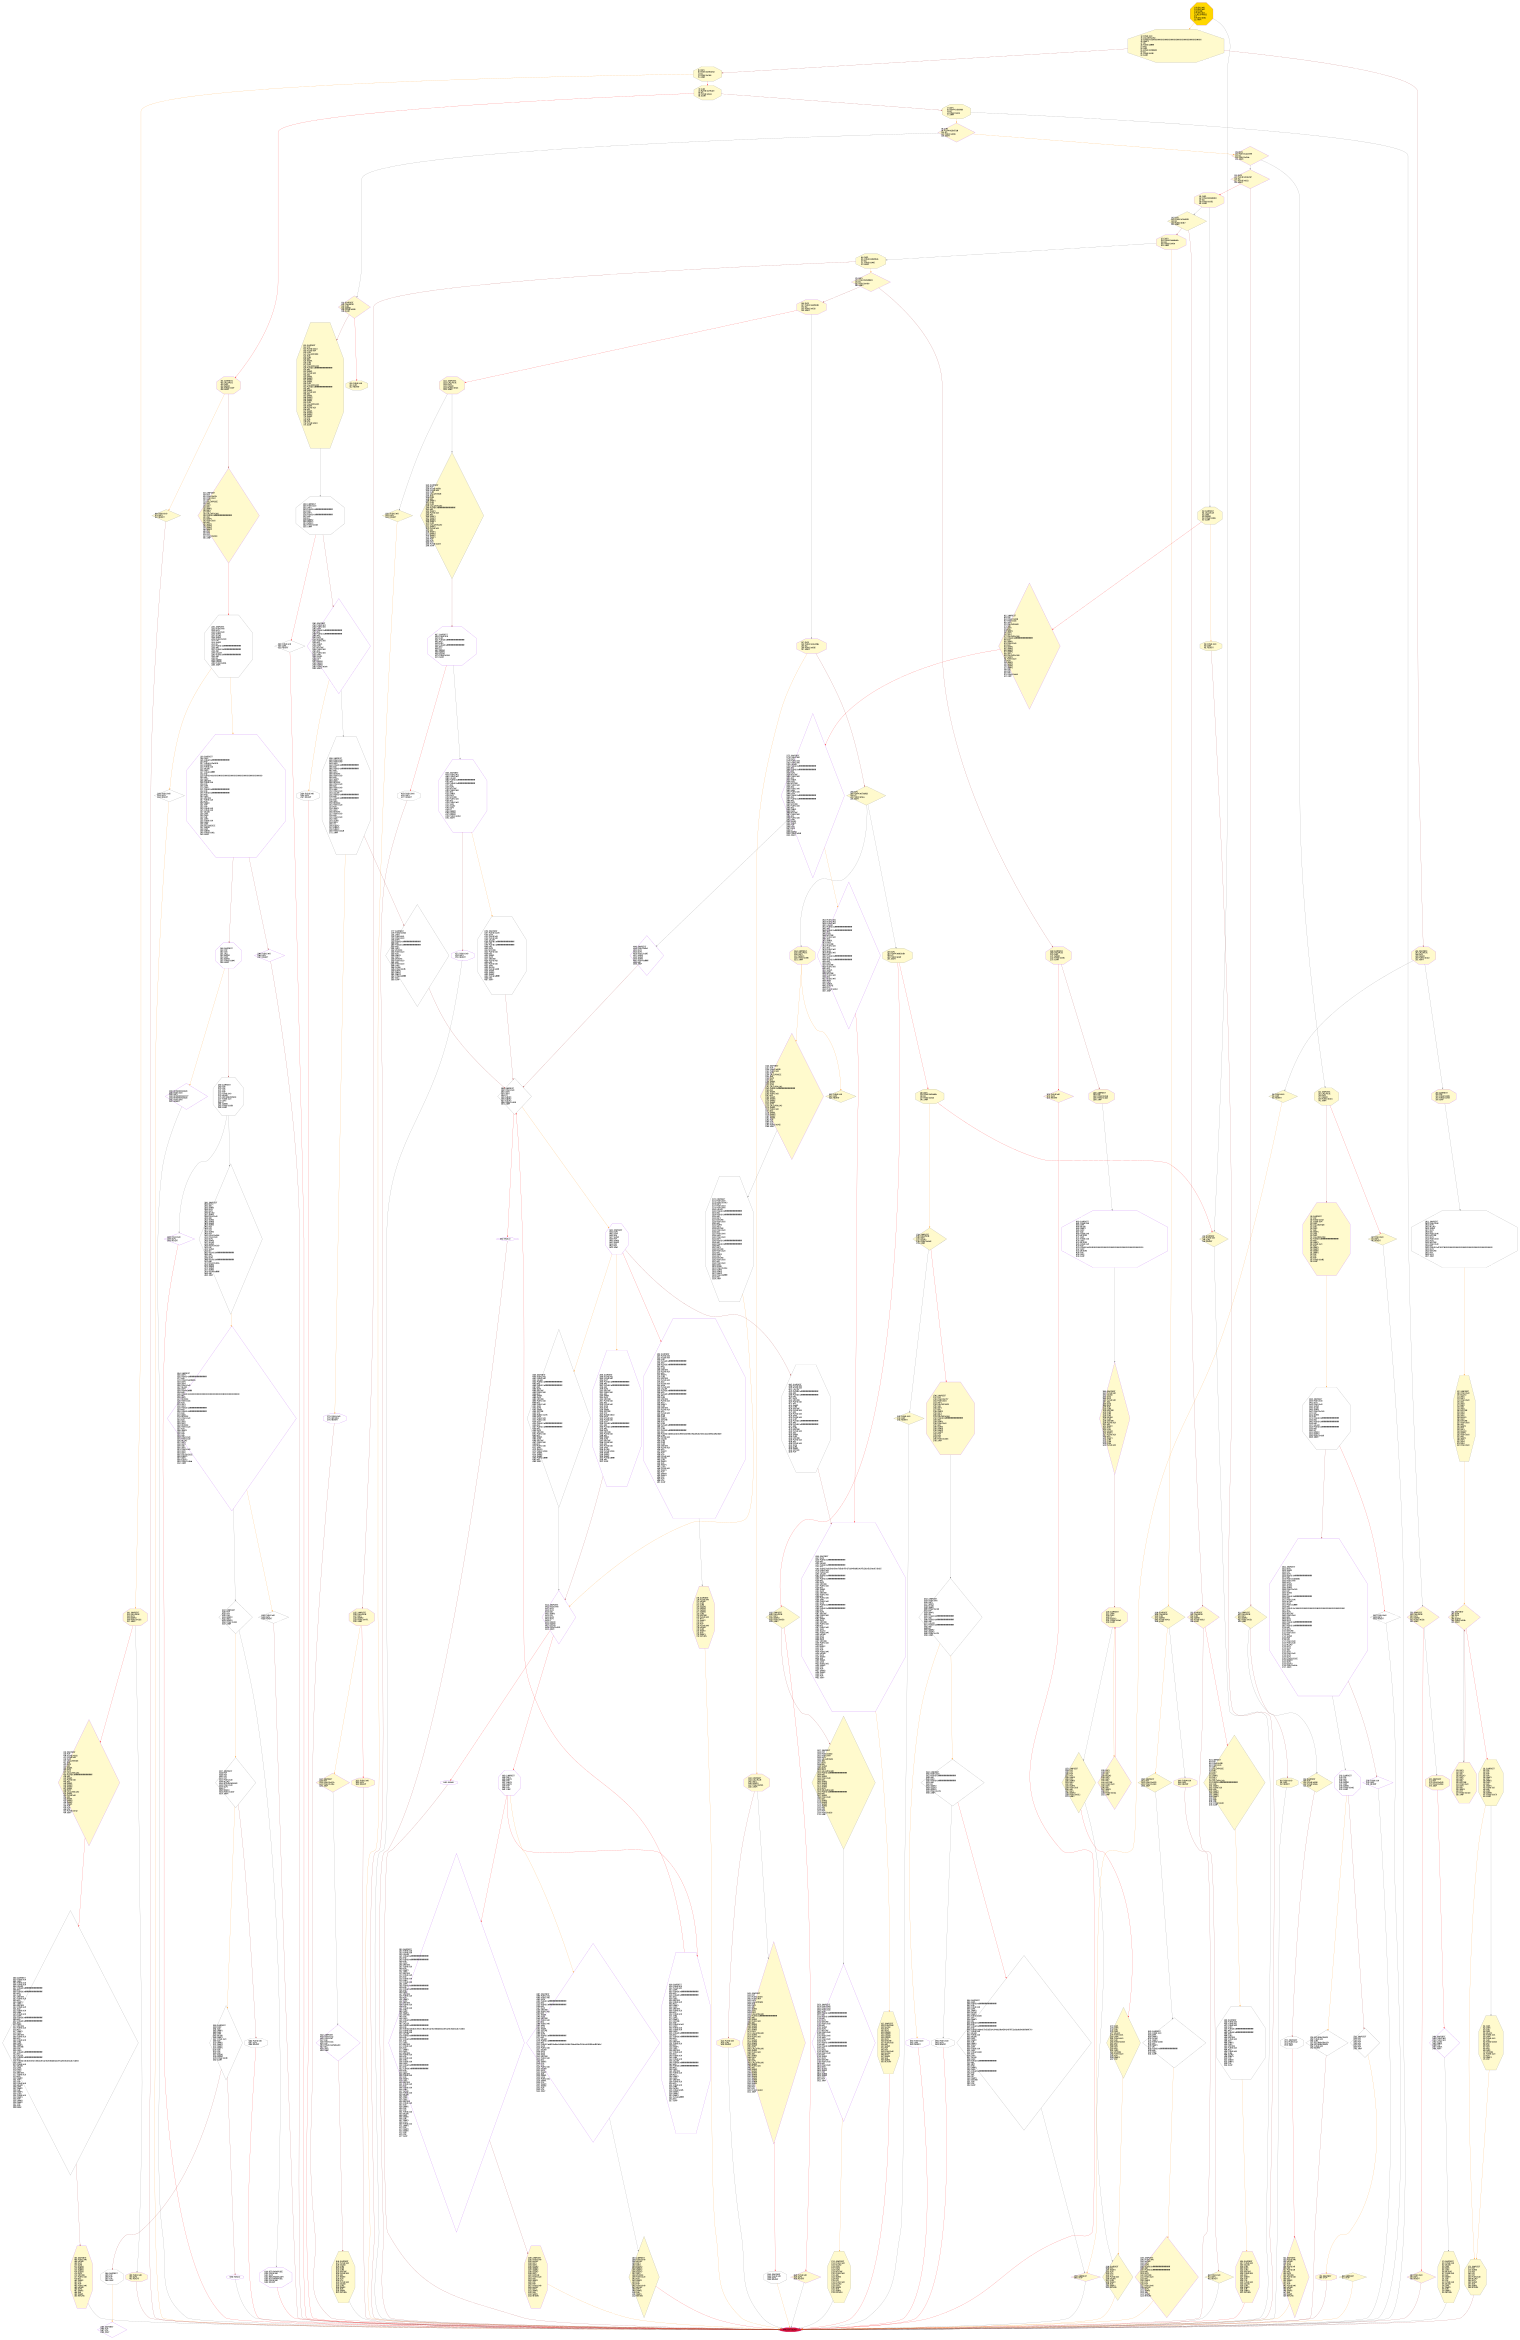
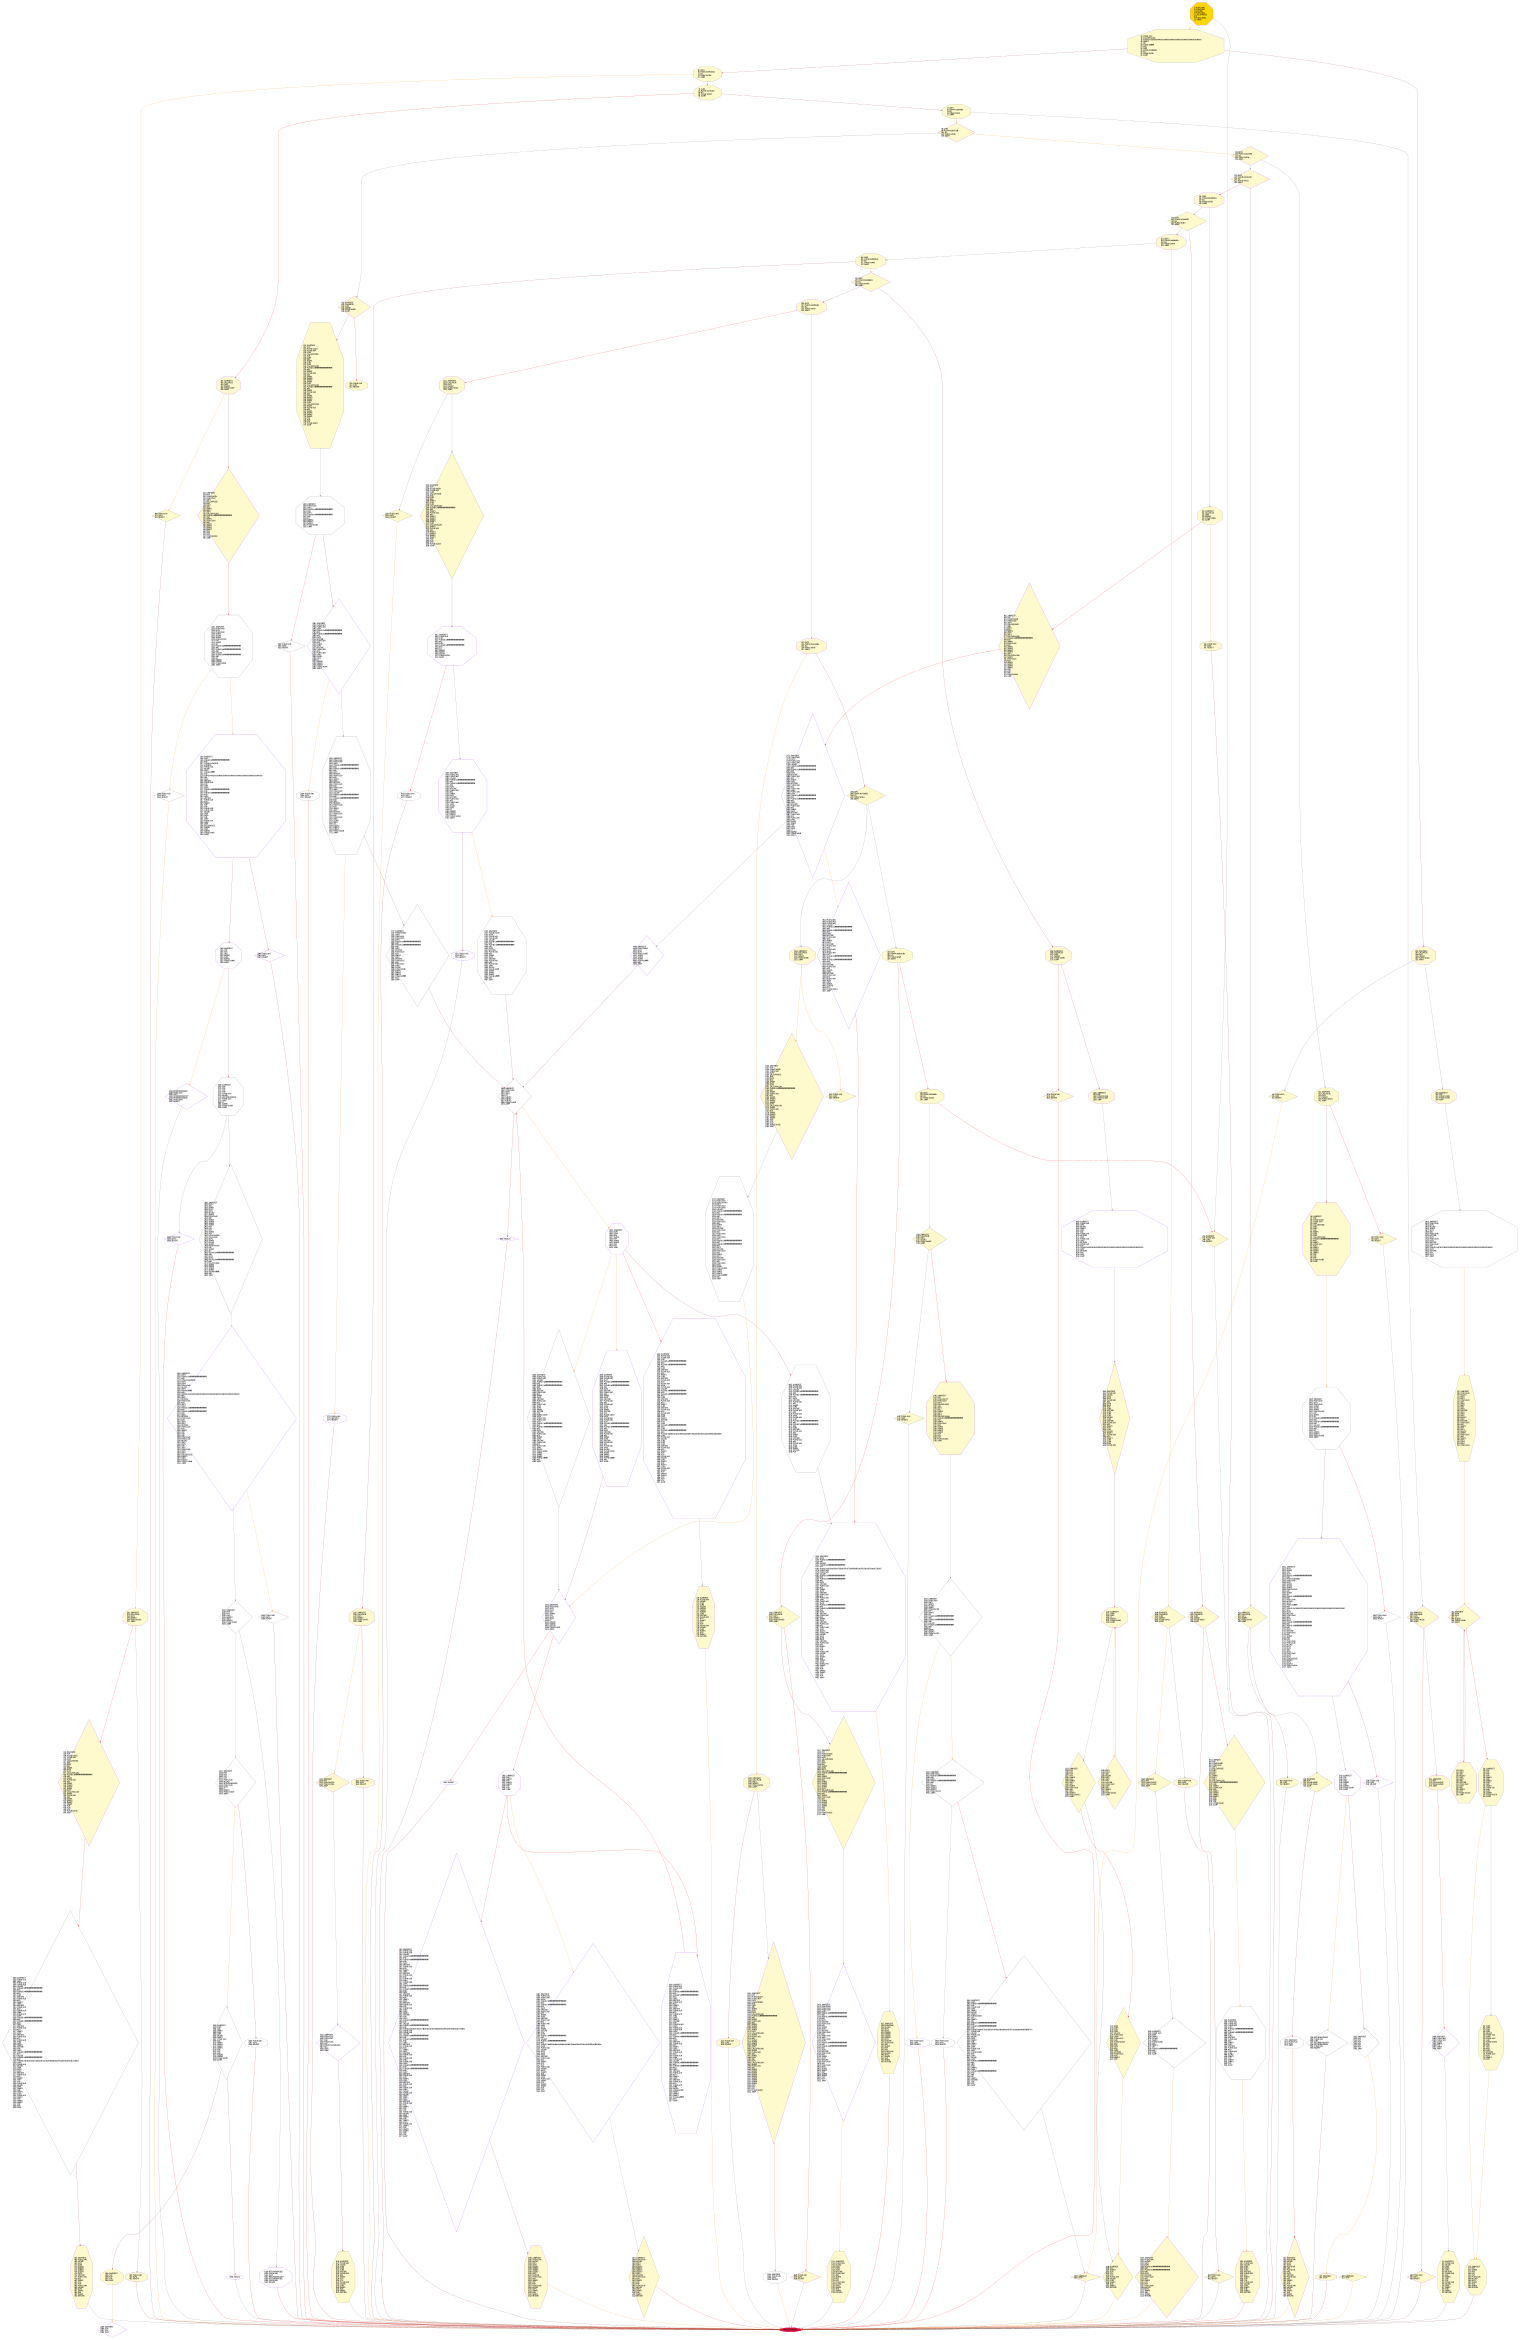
node "6384: JUMPDEST 6385: POP 6386: POP 6387: POP 6388: JUMP": fillcolor white -> lemonchiffon
